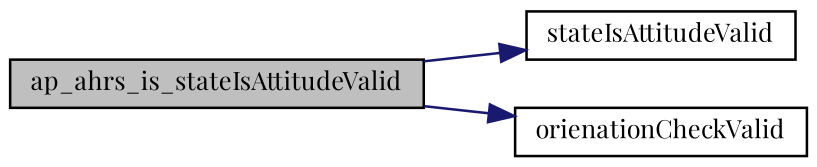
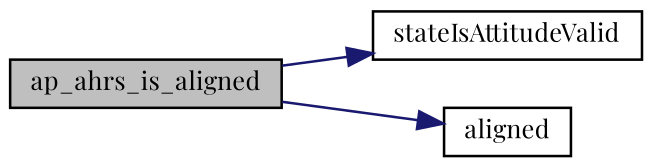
node "ap_ahrs_is_stateIsAttitudeValid": label "ap_ahrs_is_stateIsAttitudeValid" -> "ap_ahrs_is_aligned"
node "orienationCheckValid": label "orienationCheckValid" -> "aligned"
